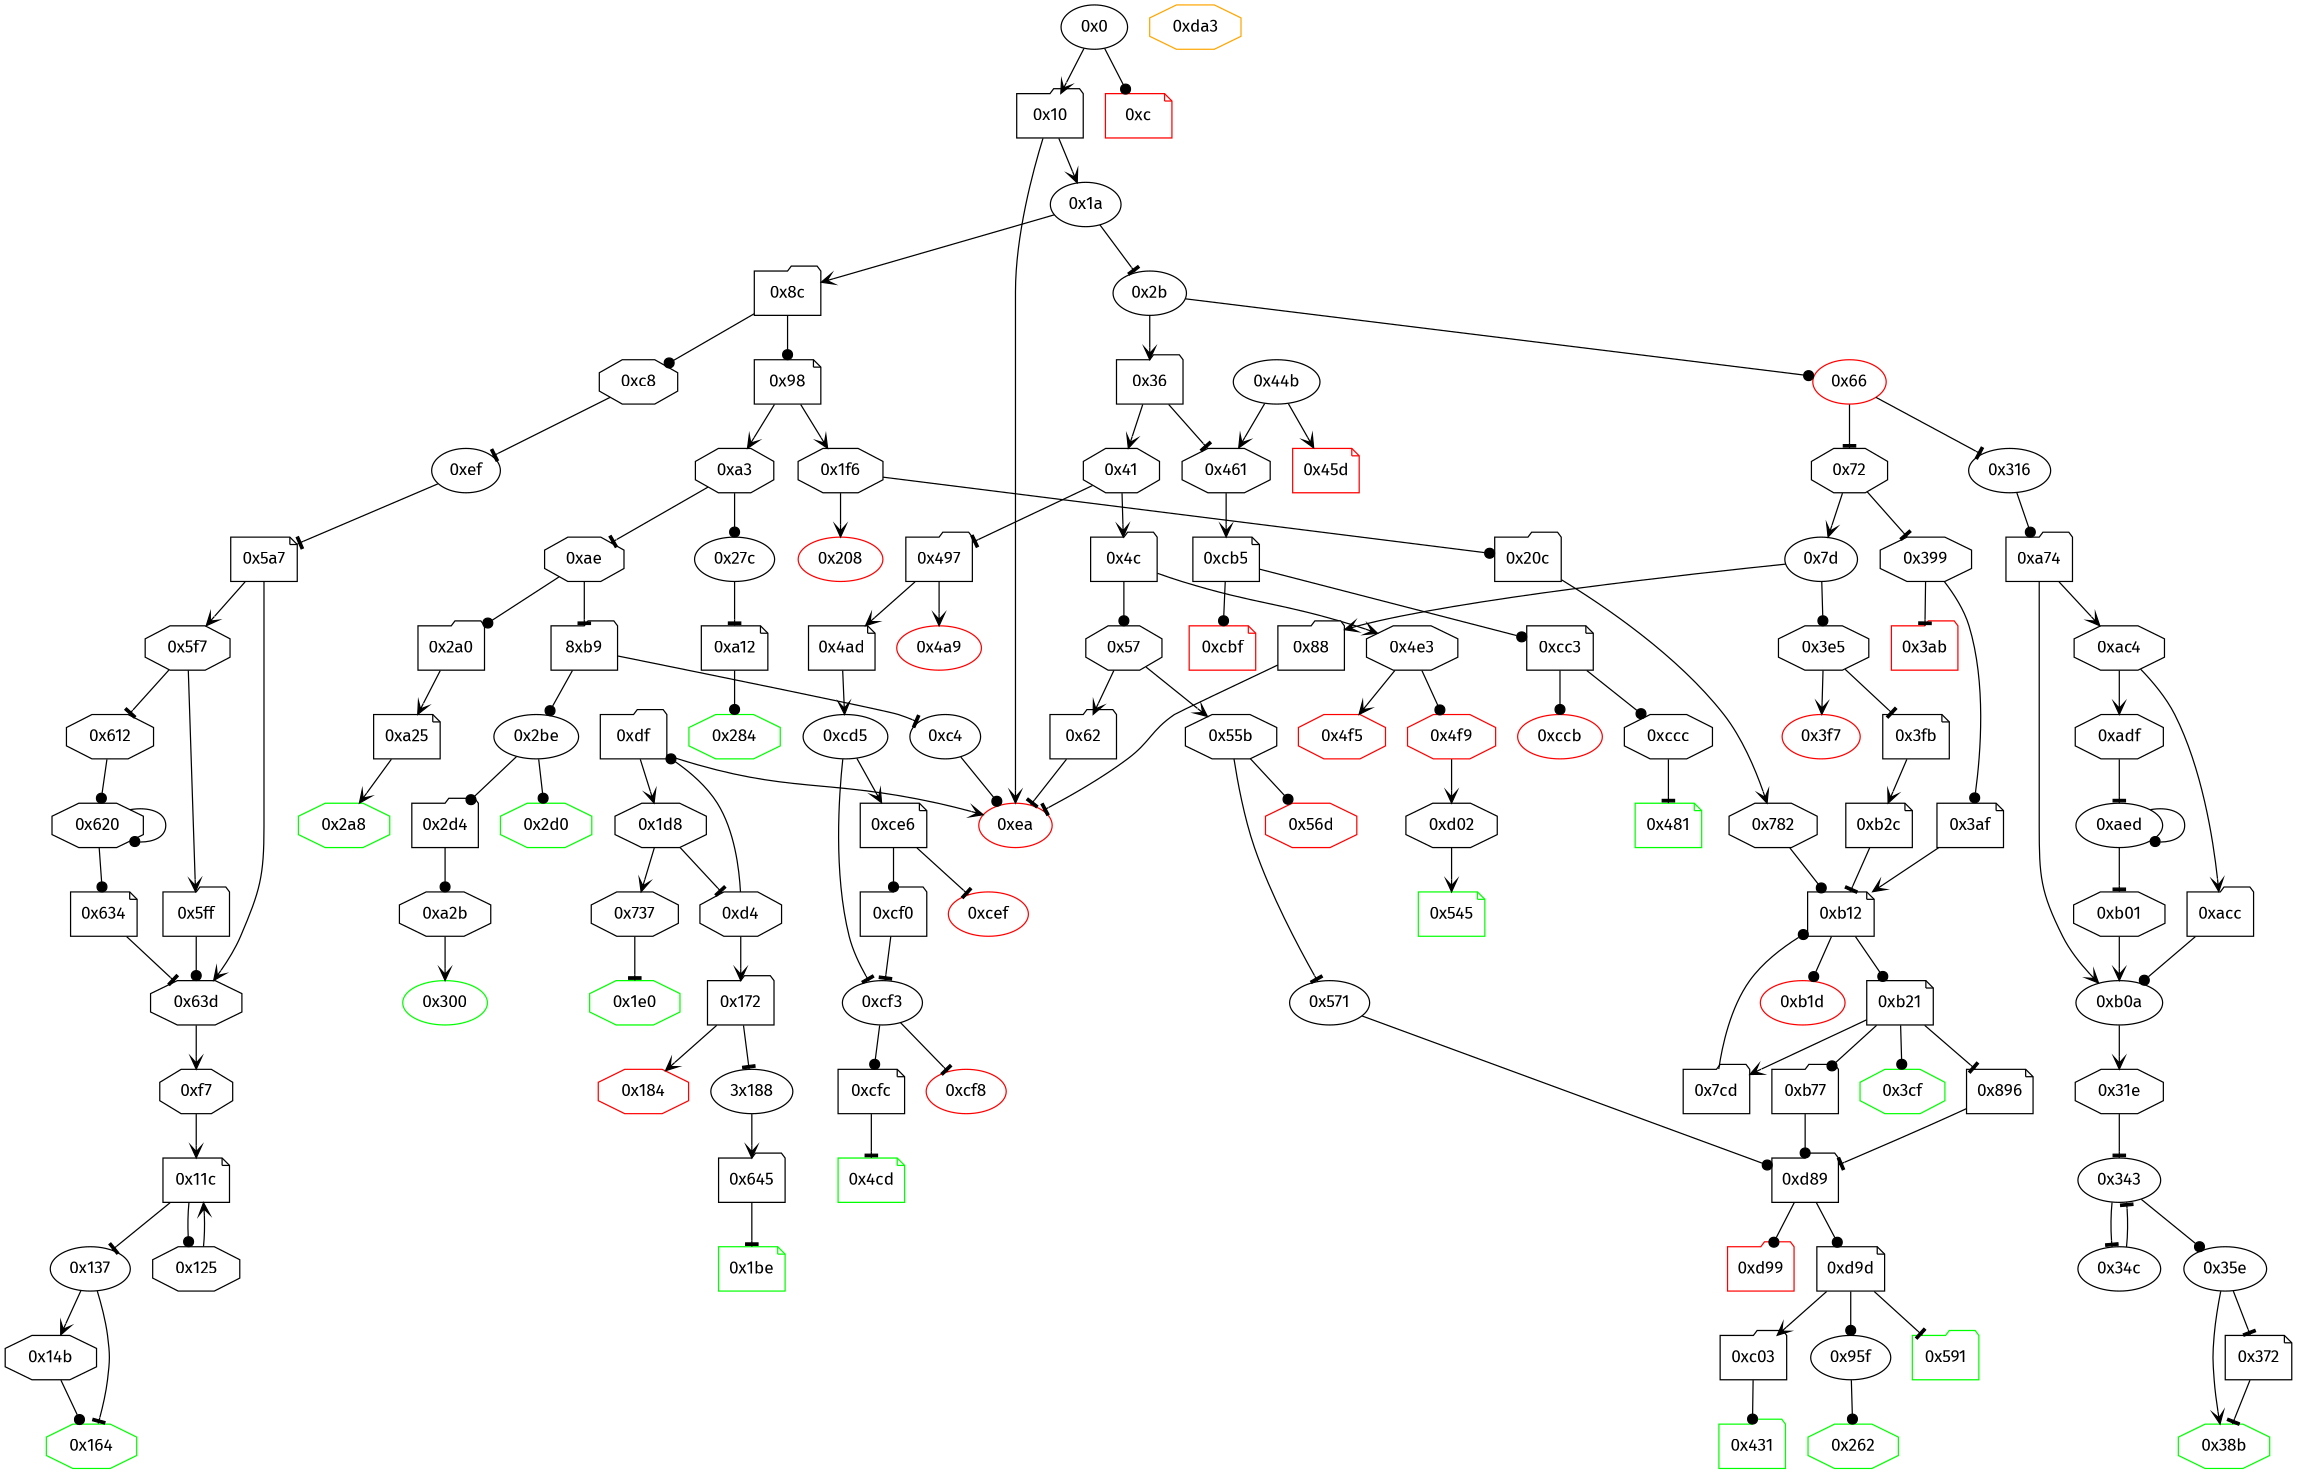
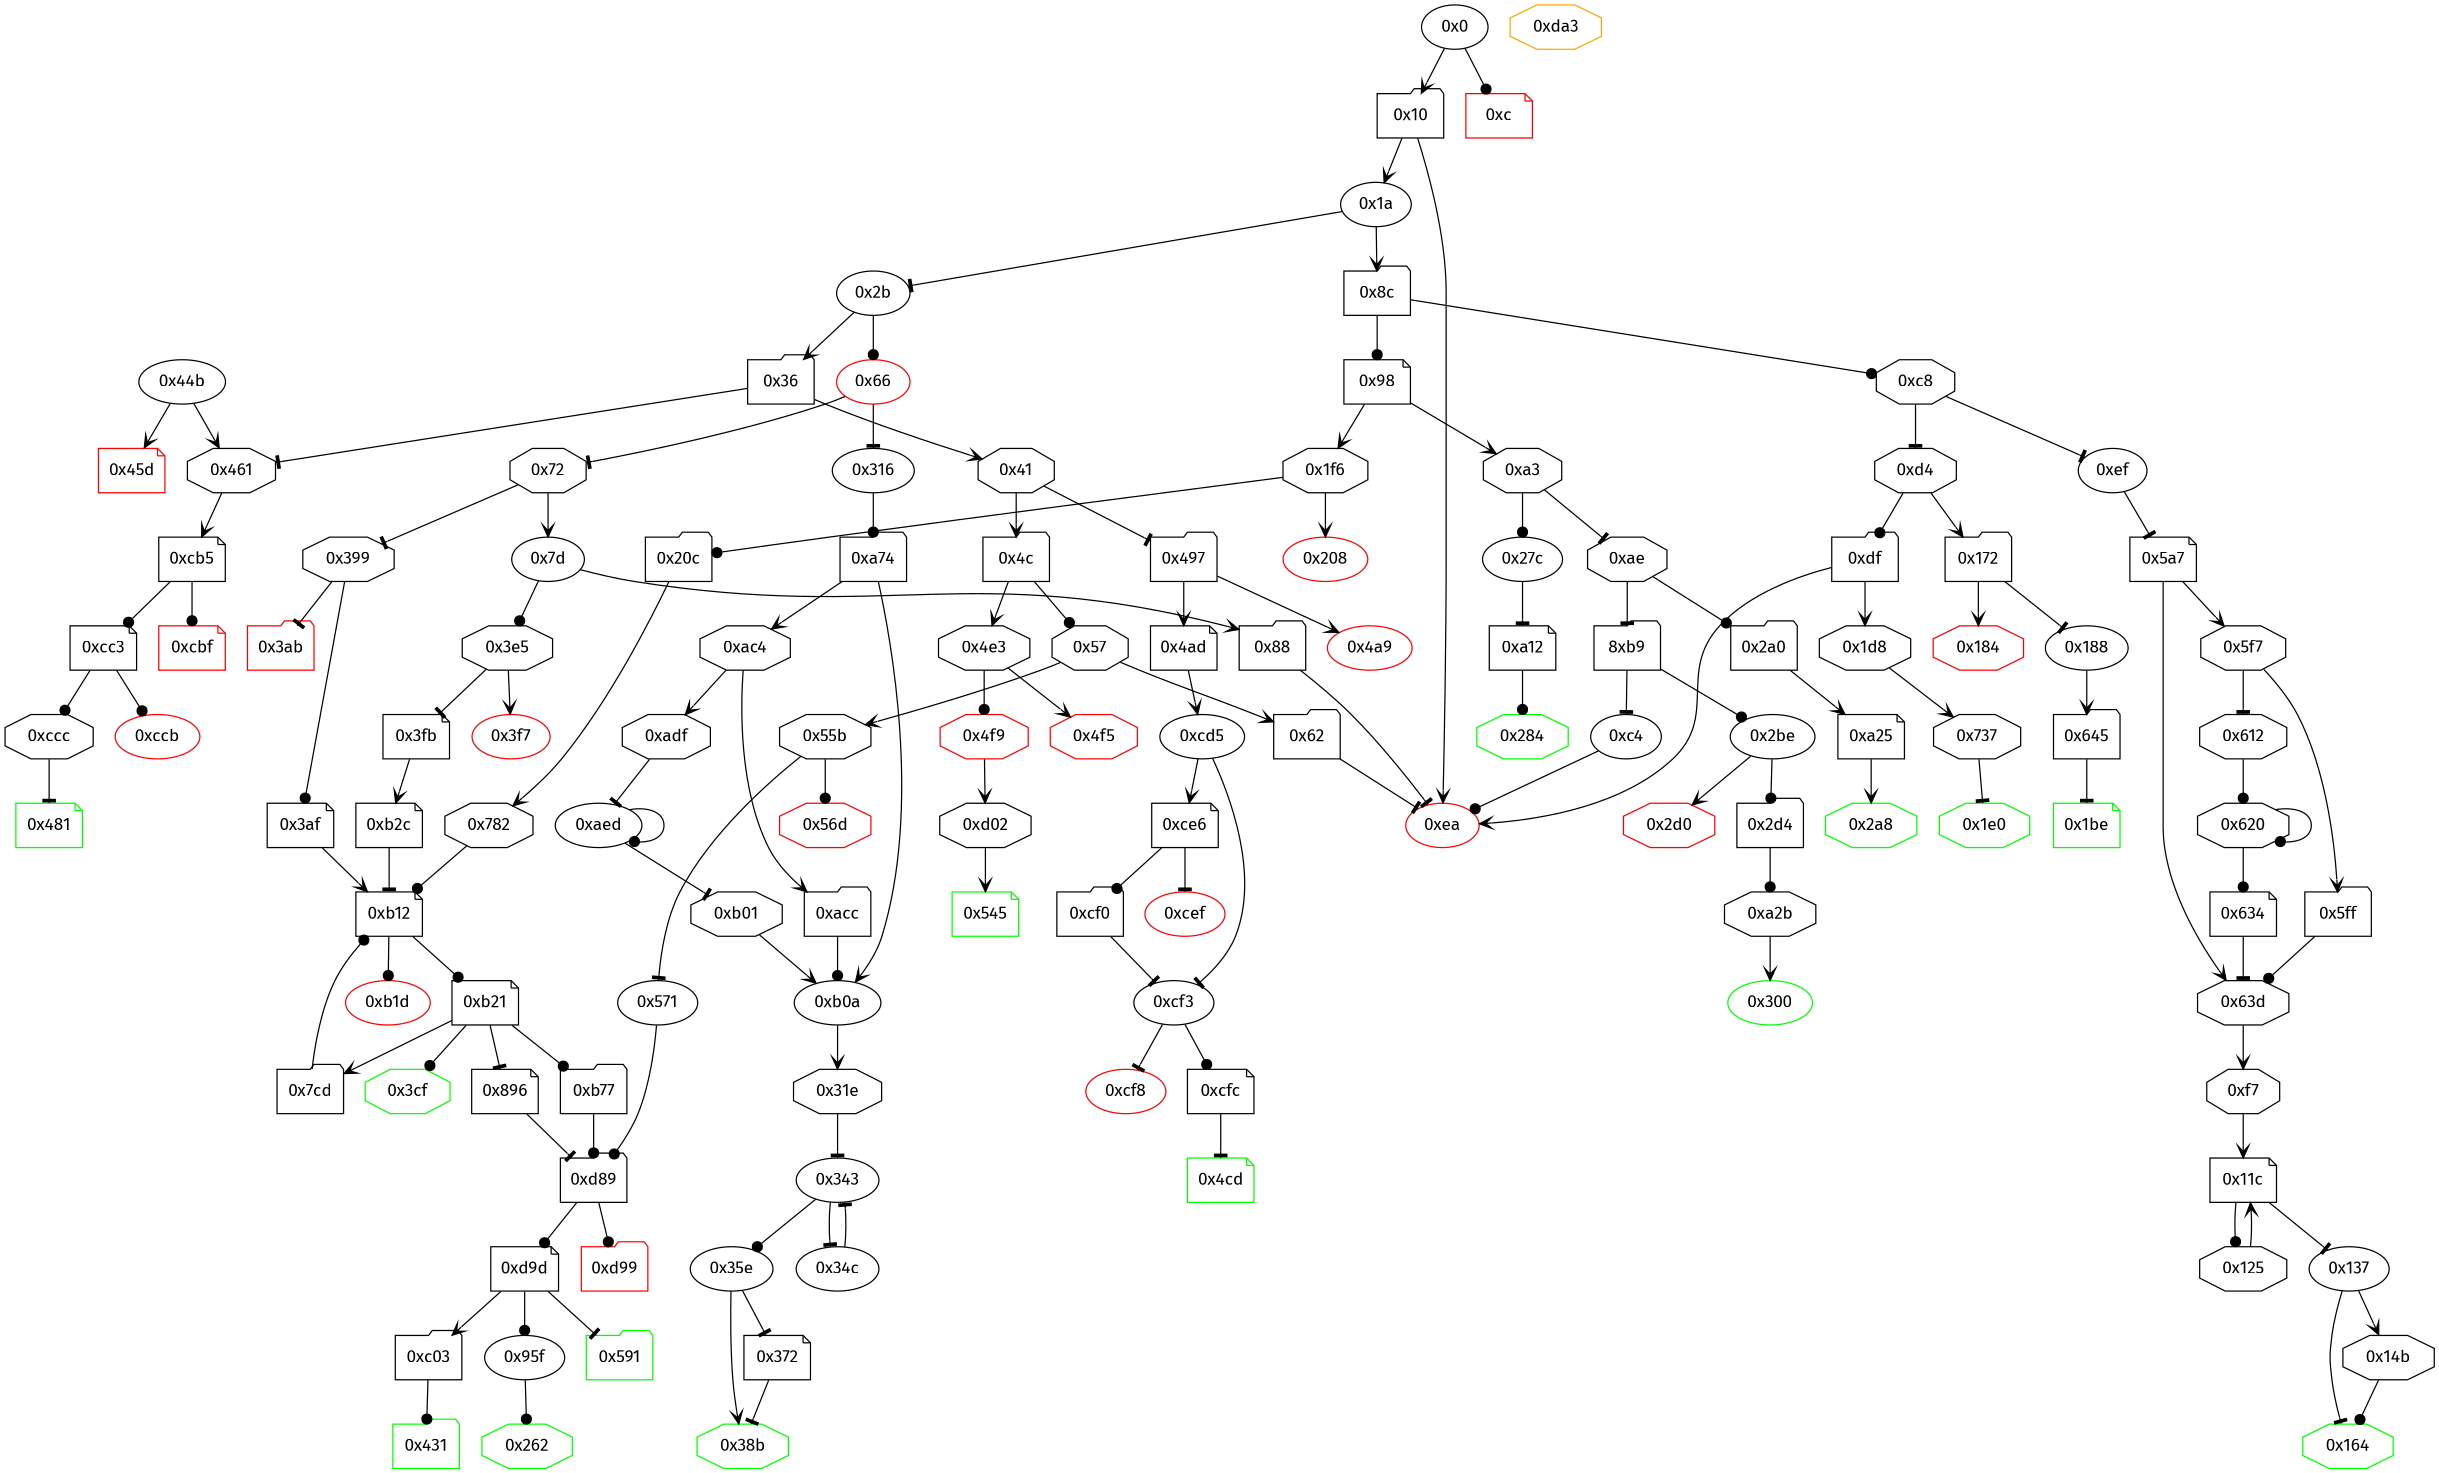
edge "0x2be" -> "0x2d0": arrowhead dot -> vee
node "0x2d0": color green -> red
edge "0x1d8" -> "0xd4": now "0xc8" -> "0xd4"
node "3x188": label "3x188" -> "0x188"
